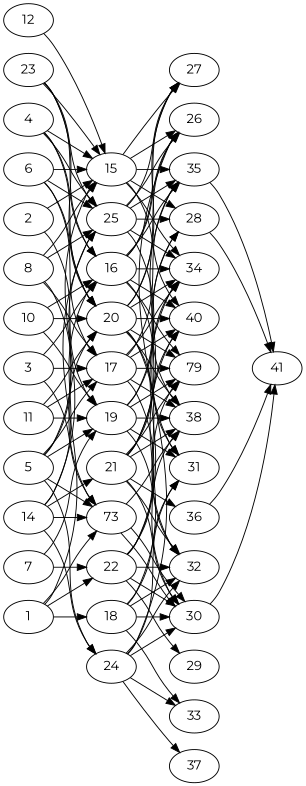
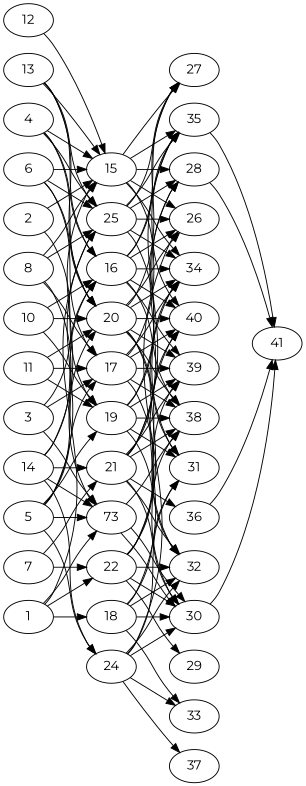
node "23": label "23" -> "13"
node "79": label "79" -> "39"
edge "7" -> "19": now "7" -> "21"
